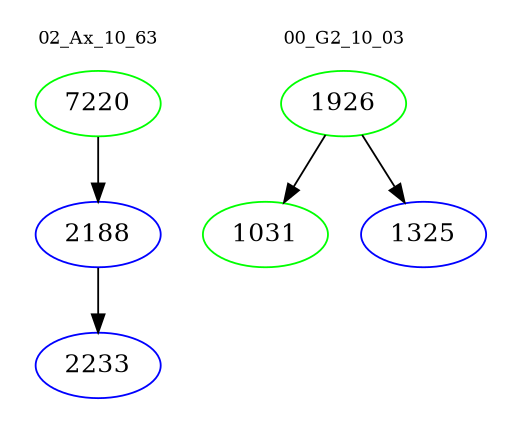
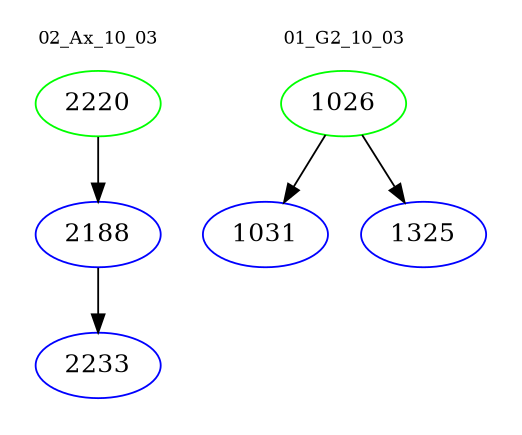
cluster "02_Ax_10_63": label "02_Ax_10_63" -> "02_Ax_10_03"
cluster "00_G2_10_03": label "00_G2_10_03" -> "01_G2_10_03"
node "7220": label "7220" -> "2220"
node "1926": label "1926" -> "1026"
node "1031": color green -> blue
